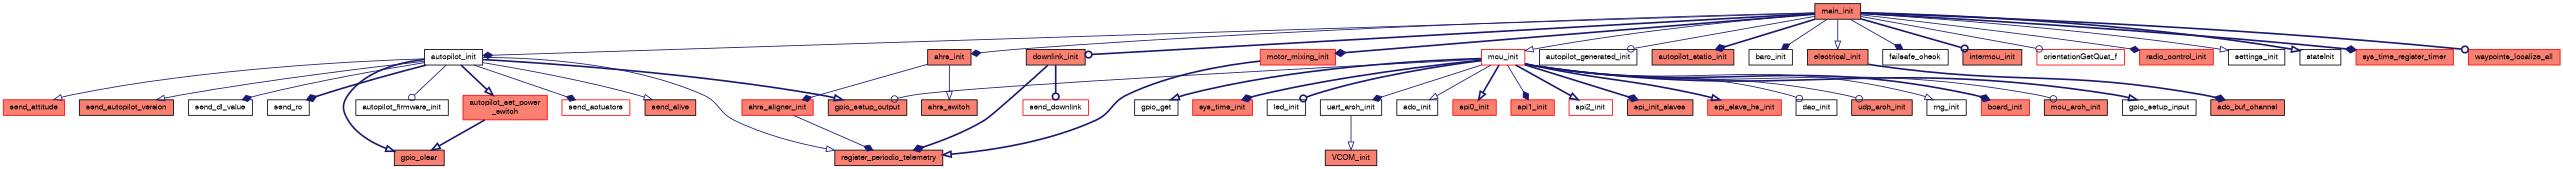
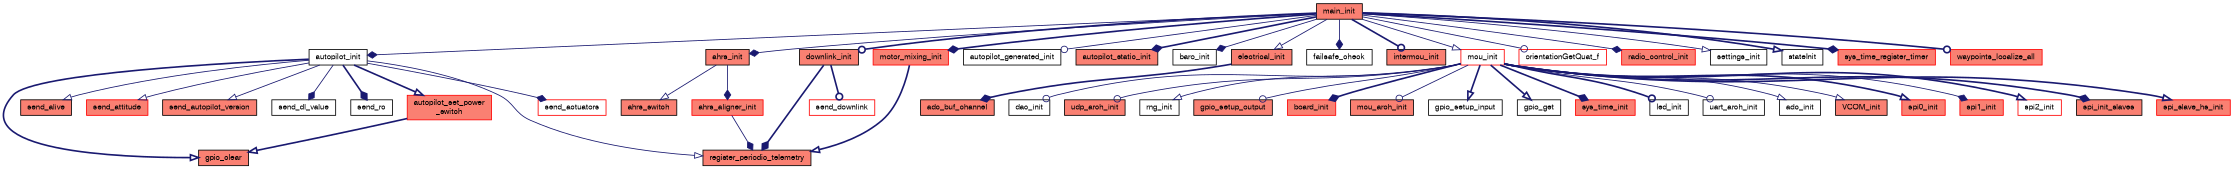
edge "autopilot_init" -> "gpio_setup_output": removed
edge "mcu_init" -> "uart_arch_init": arrowhead diamond -> odot
node "autopilot_firmware_init": removed
edge "uart_arch_init" -> "VCOM_init": now "mcu_init" -> "VCOM_init"
